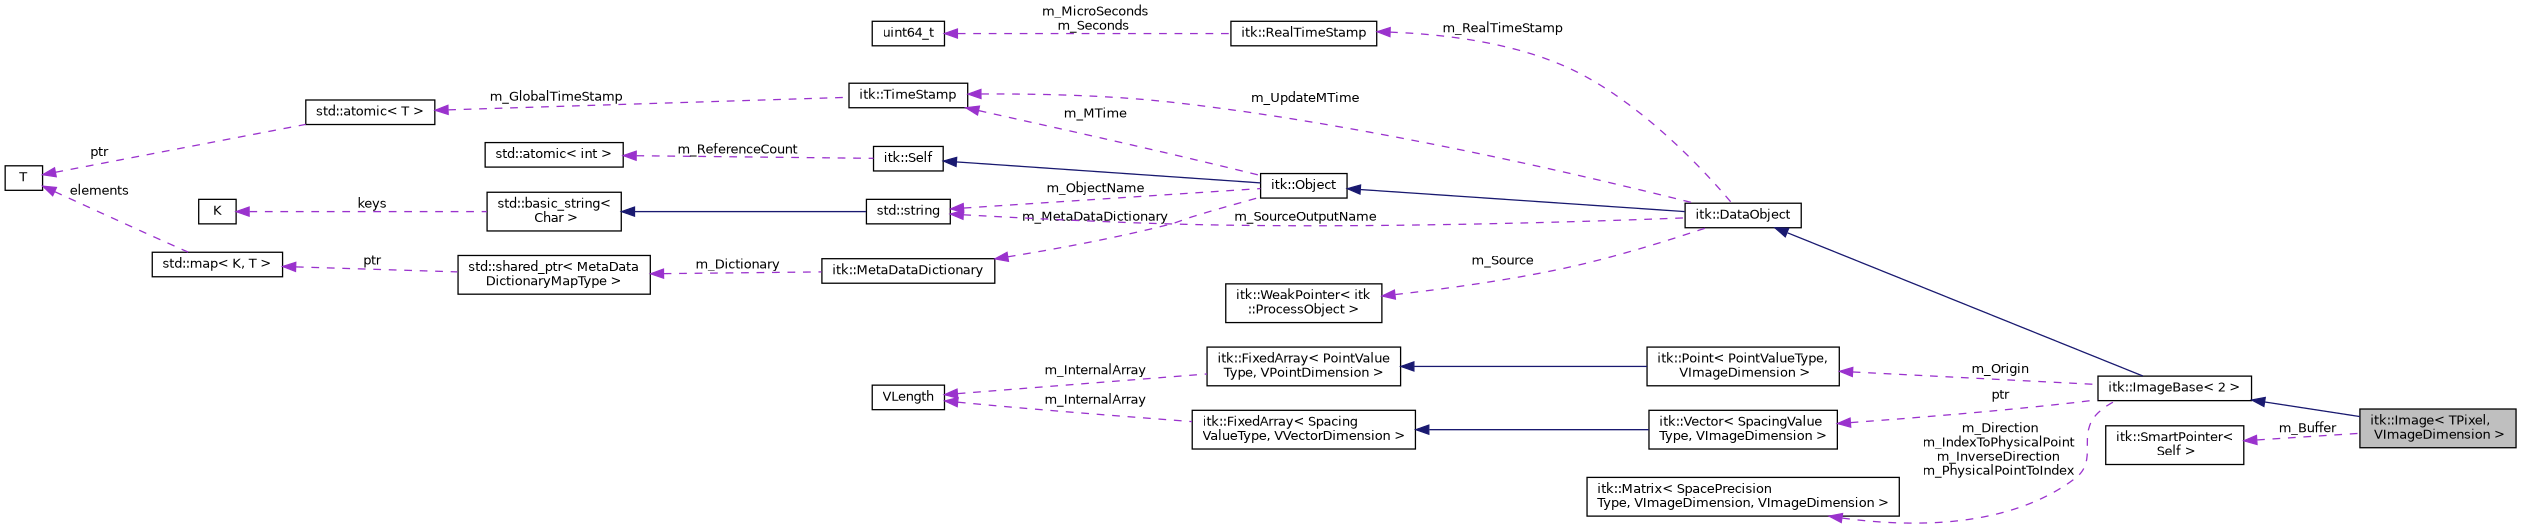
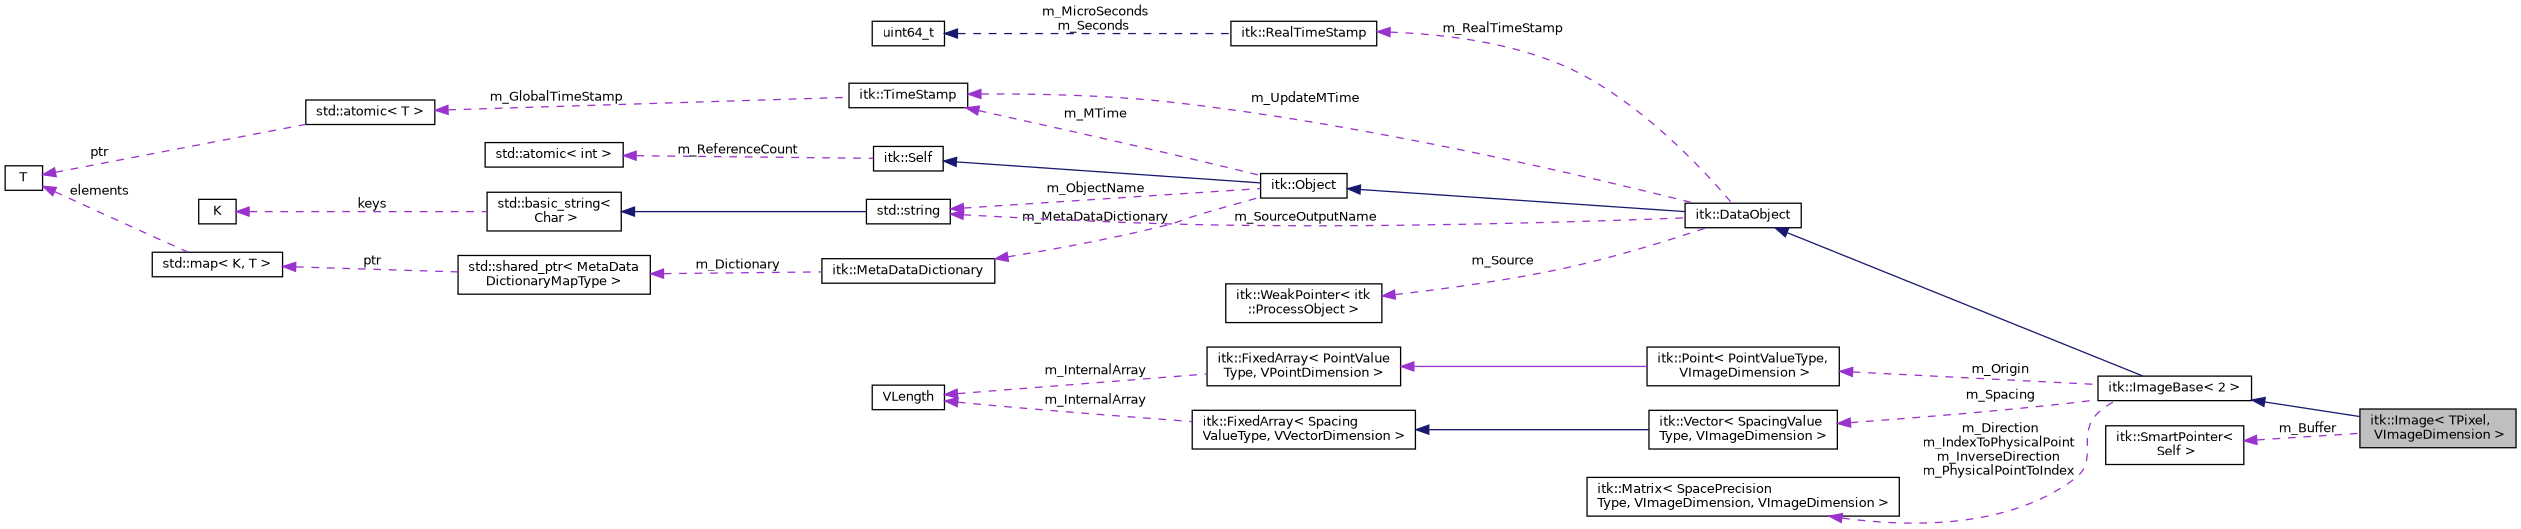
edge "itk::RealTimeStamp" -> "uint64_t": color darkorchid3 -> midnightblue
edge "itk::Point< PointValueType, VImageDimension >" -> "itk::FixedArray< PointValue Type, VPointDimension >": color midnightblue -> darkorchid3
edge "itk::ImageBase< 2 >" -> "itk::Vector< SpacingValue Type, VImageDimension >": label " ptr" -> " m_Spacing"
